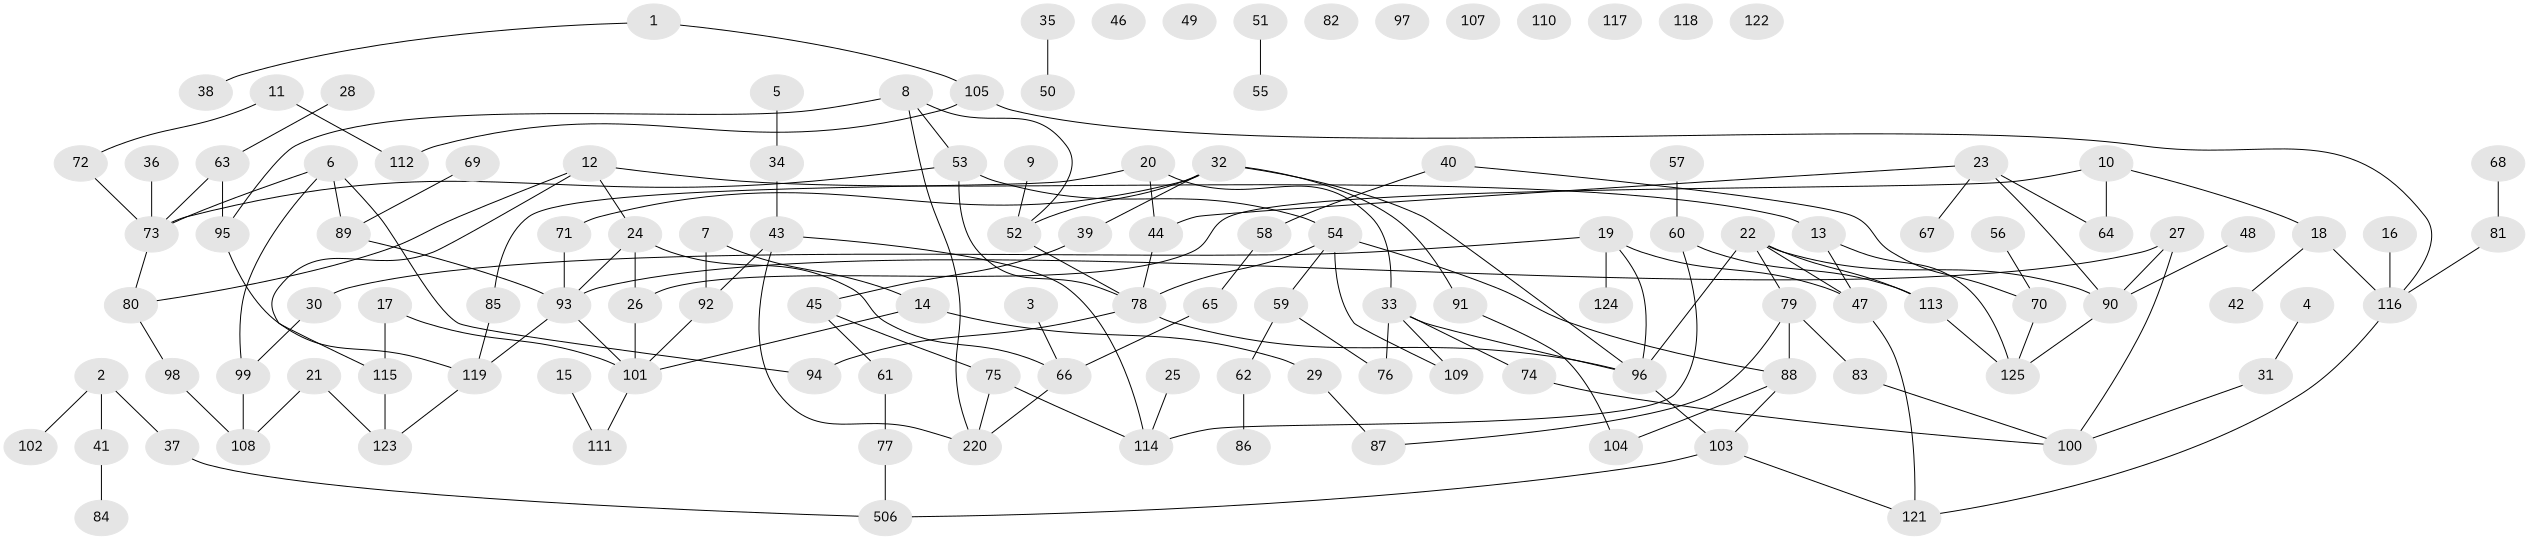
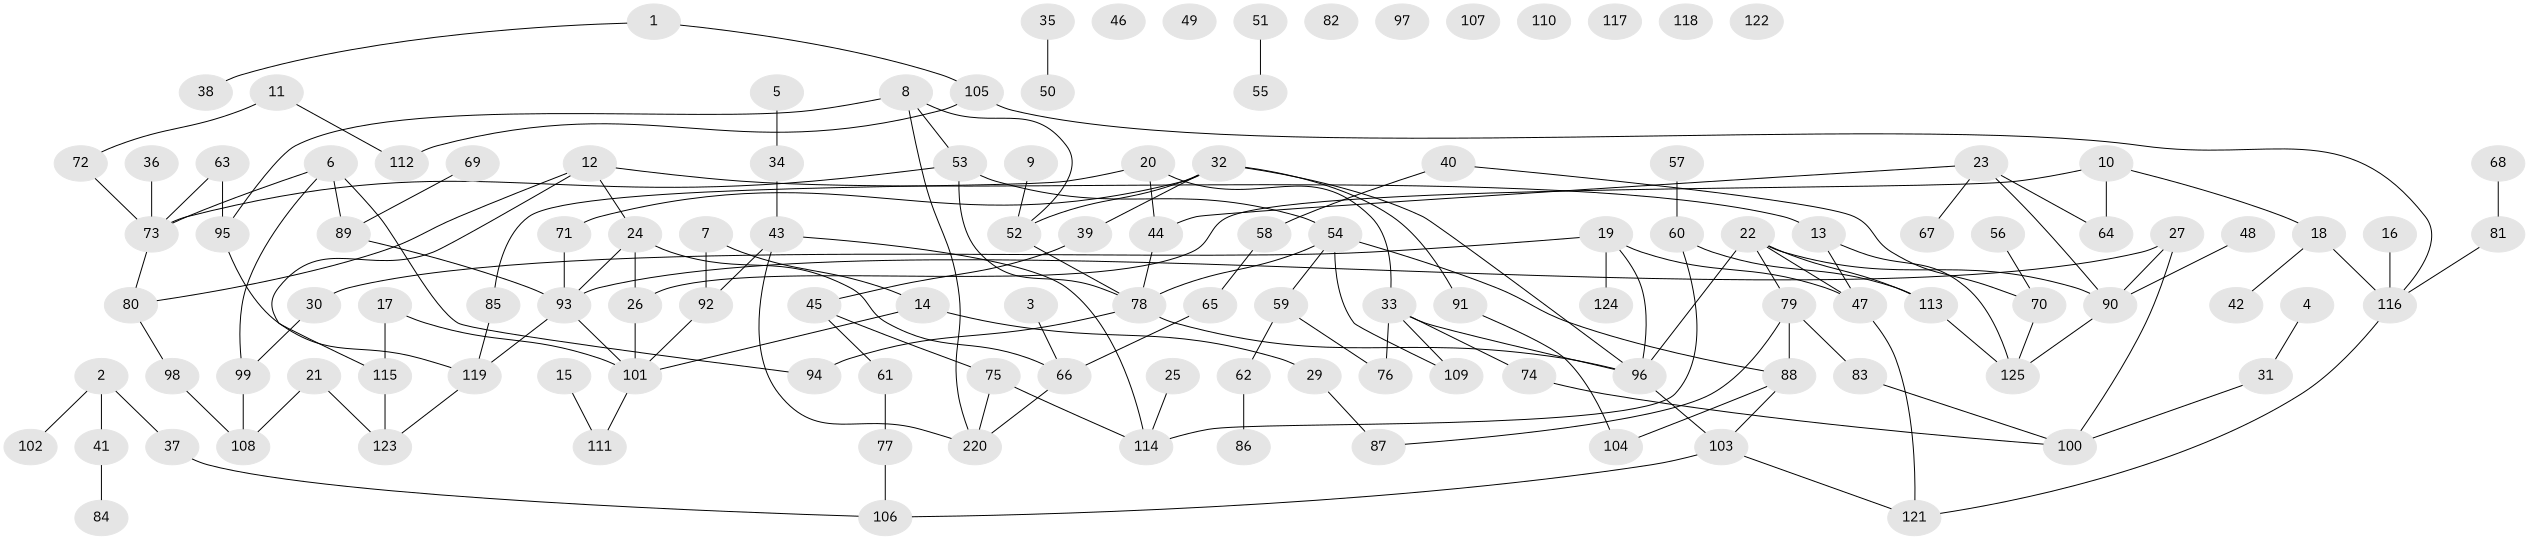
node "28": removed
node "506": label "506" -> "106"
